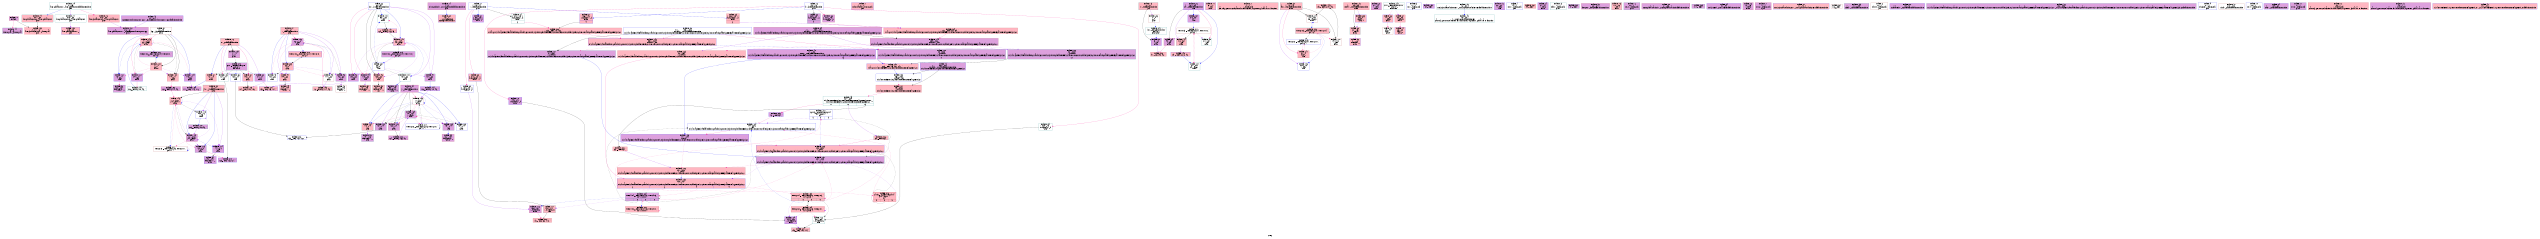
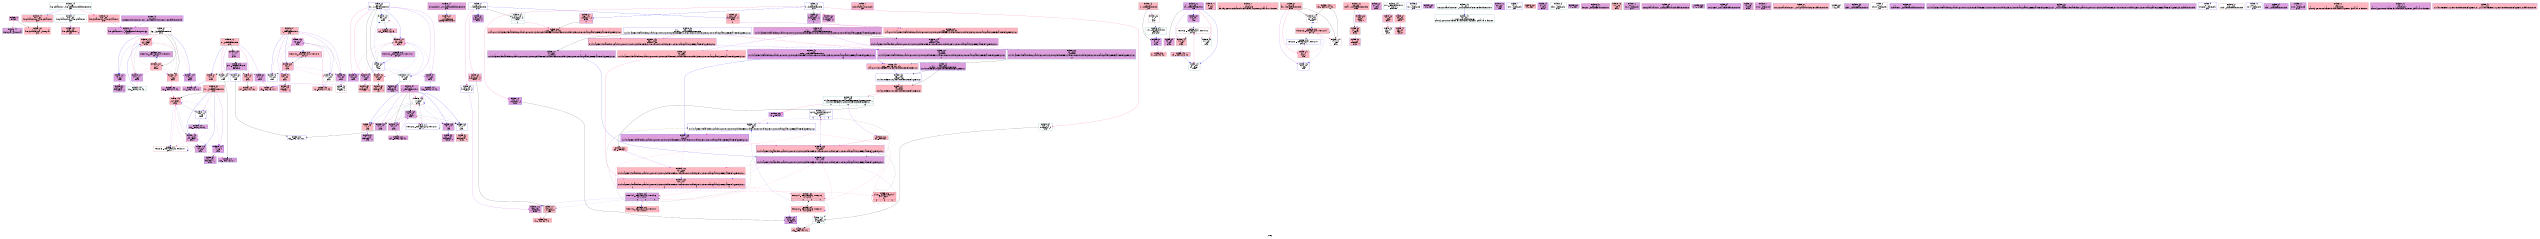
node "NodeID: 283": text "214 = PHI()" -> "214 = CSCHI()"
node "NodeID: 51": added
